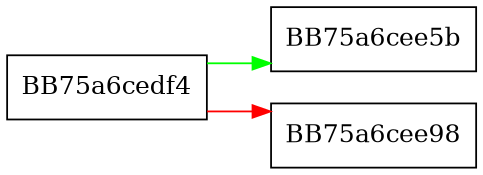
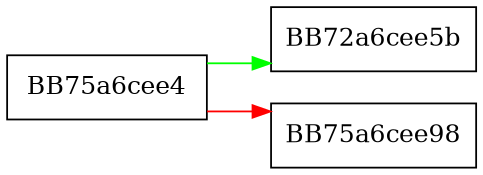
node "BB75a6cee5b": label "BB75a6cee5b" -> "BB72a6cee5b"
node "BB75a6cedf4": label "BB75a6cedf4" -> "BB75a6cee4"
